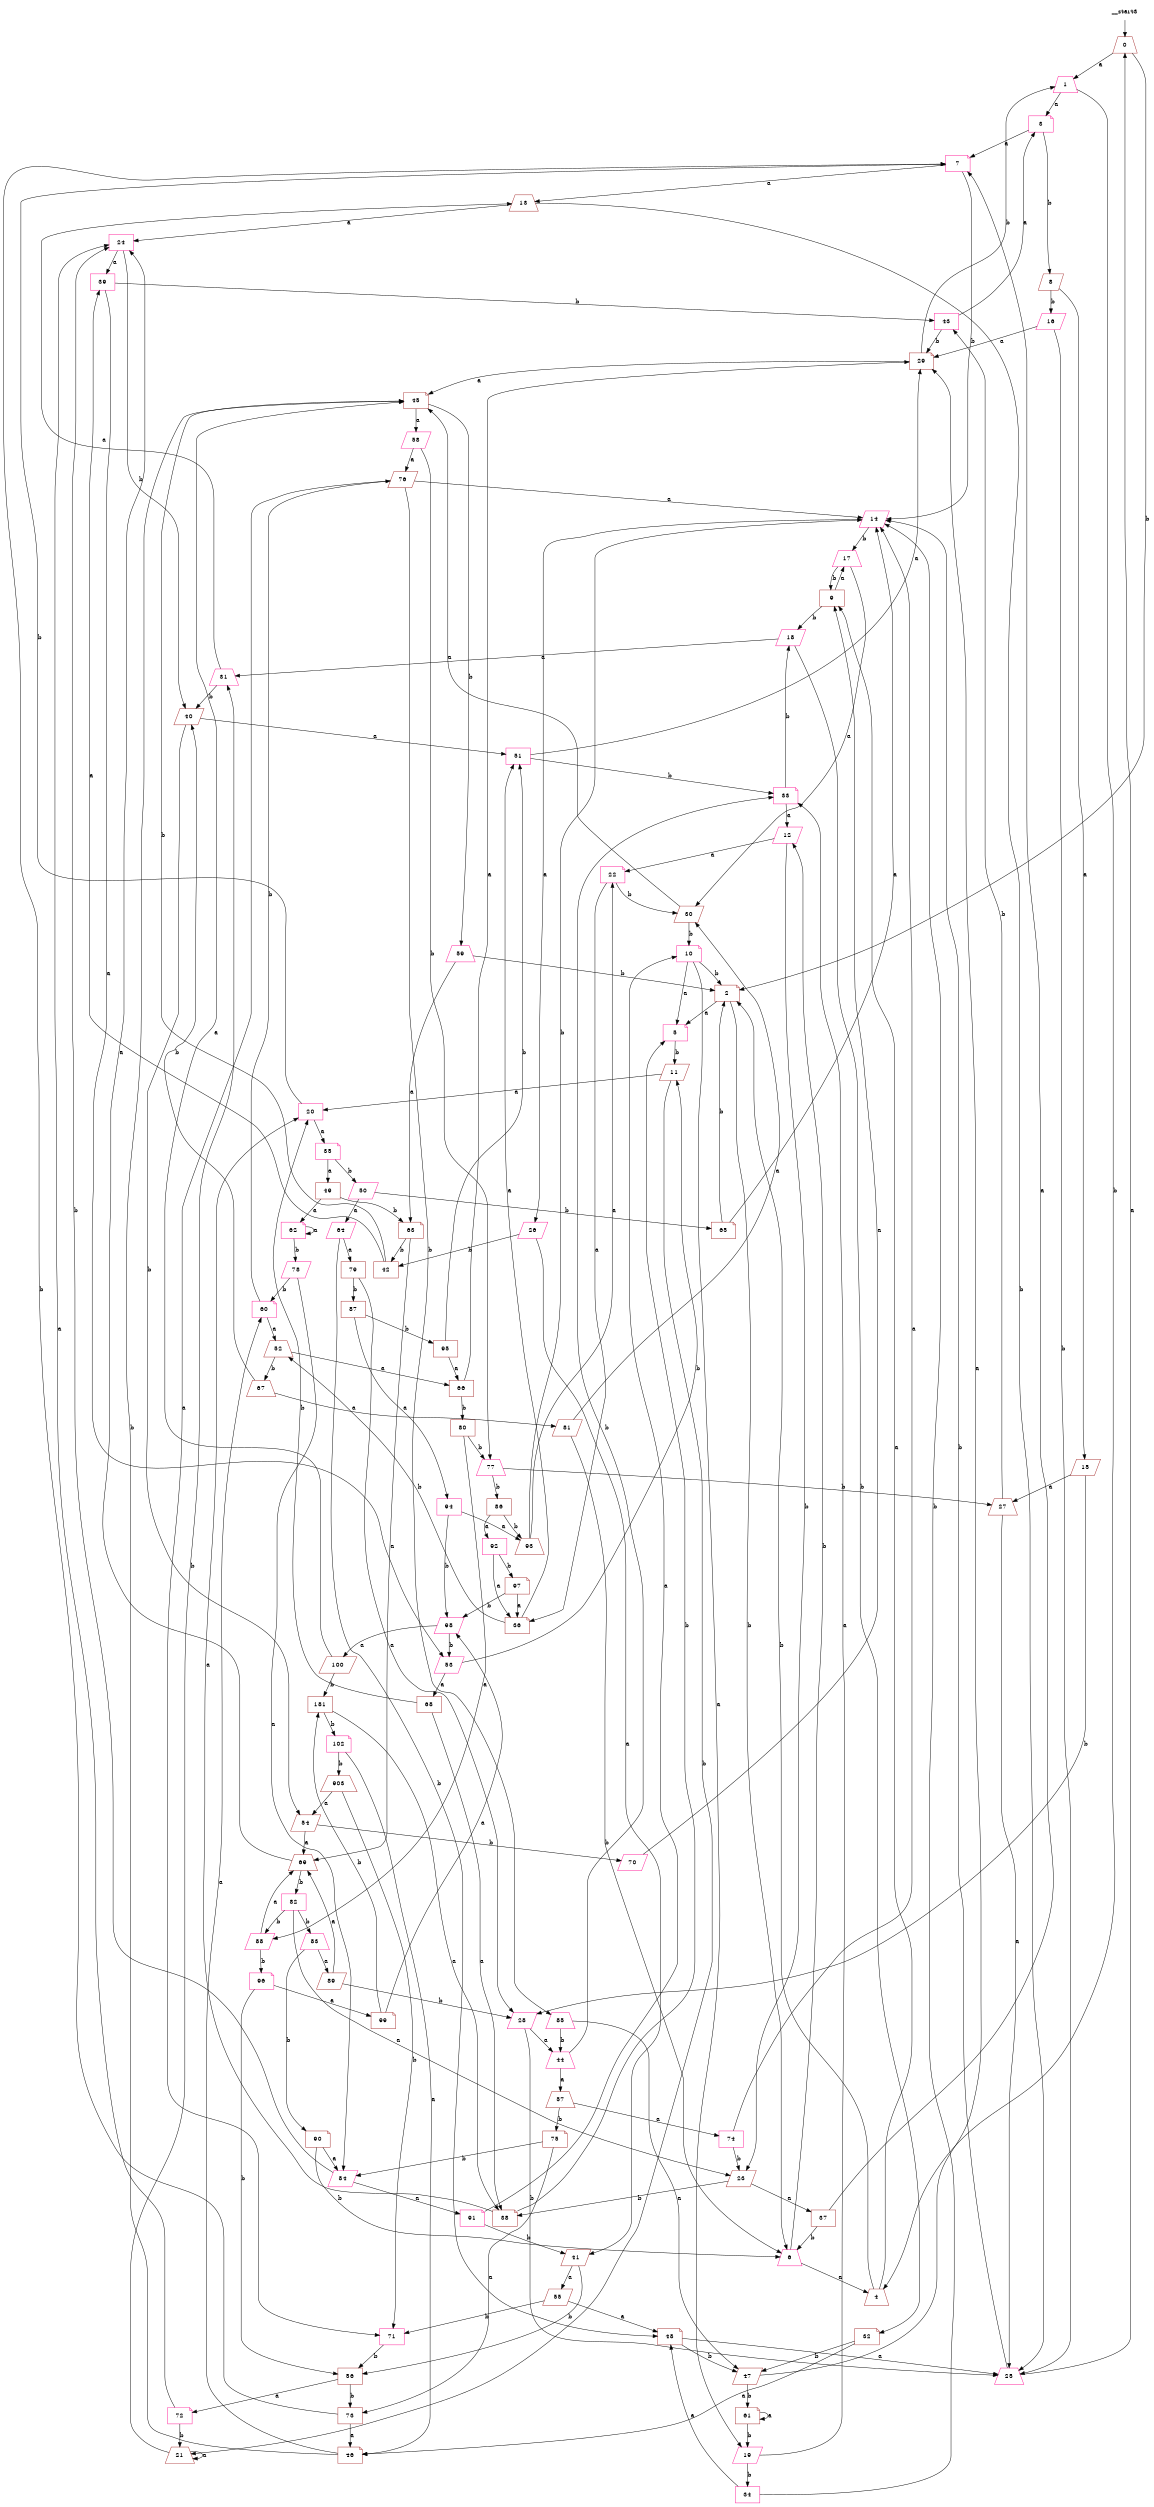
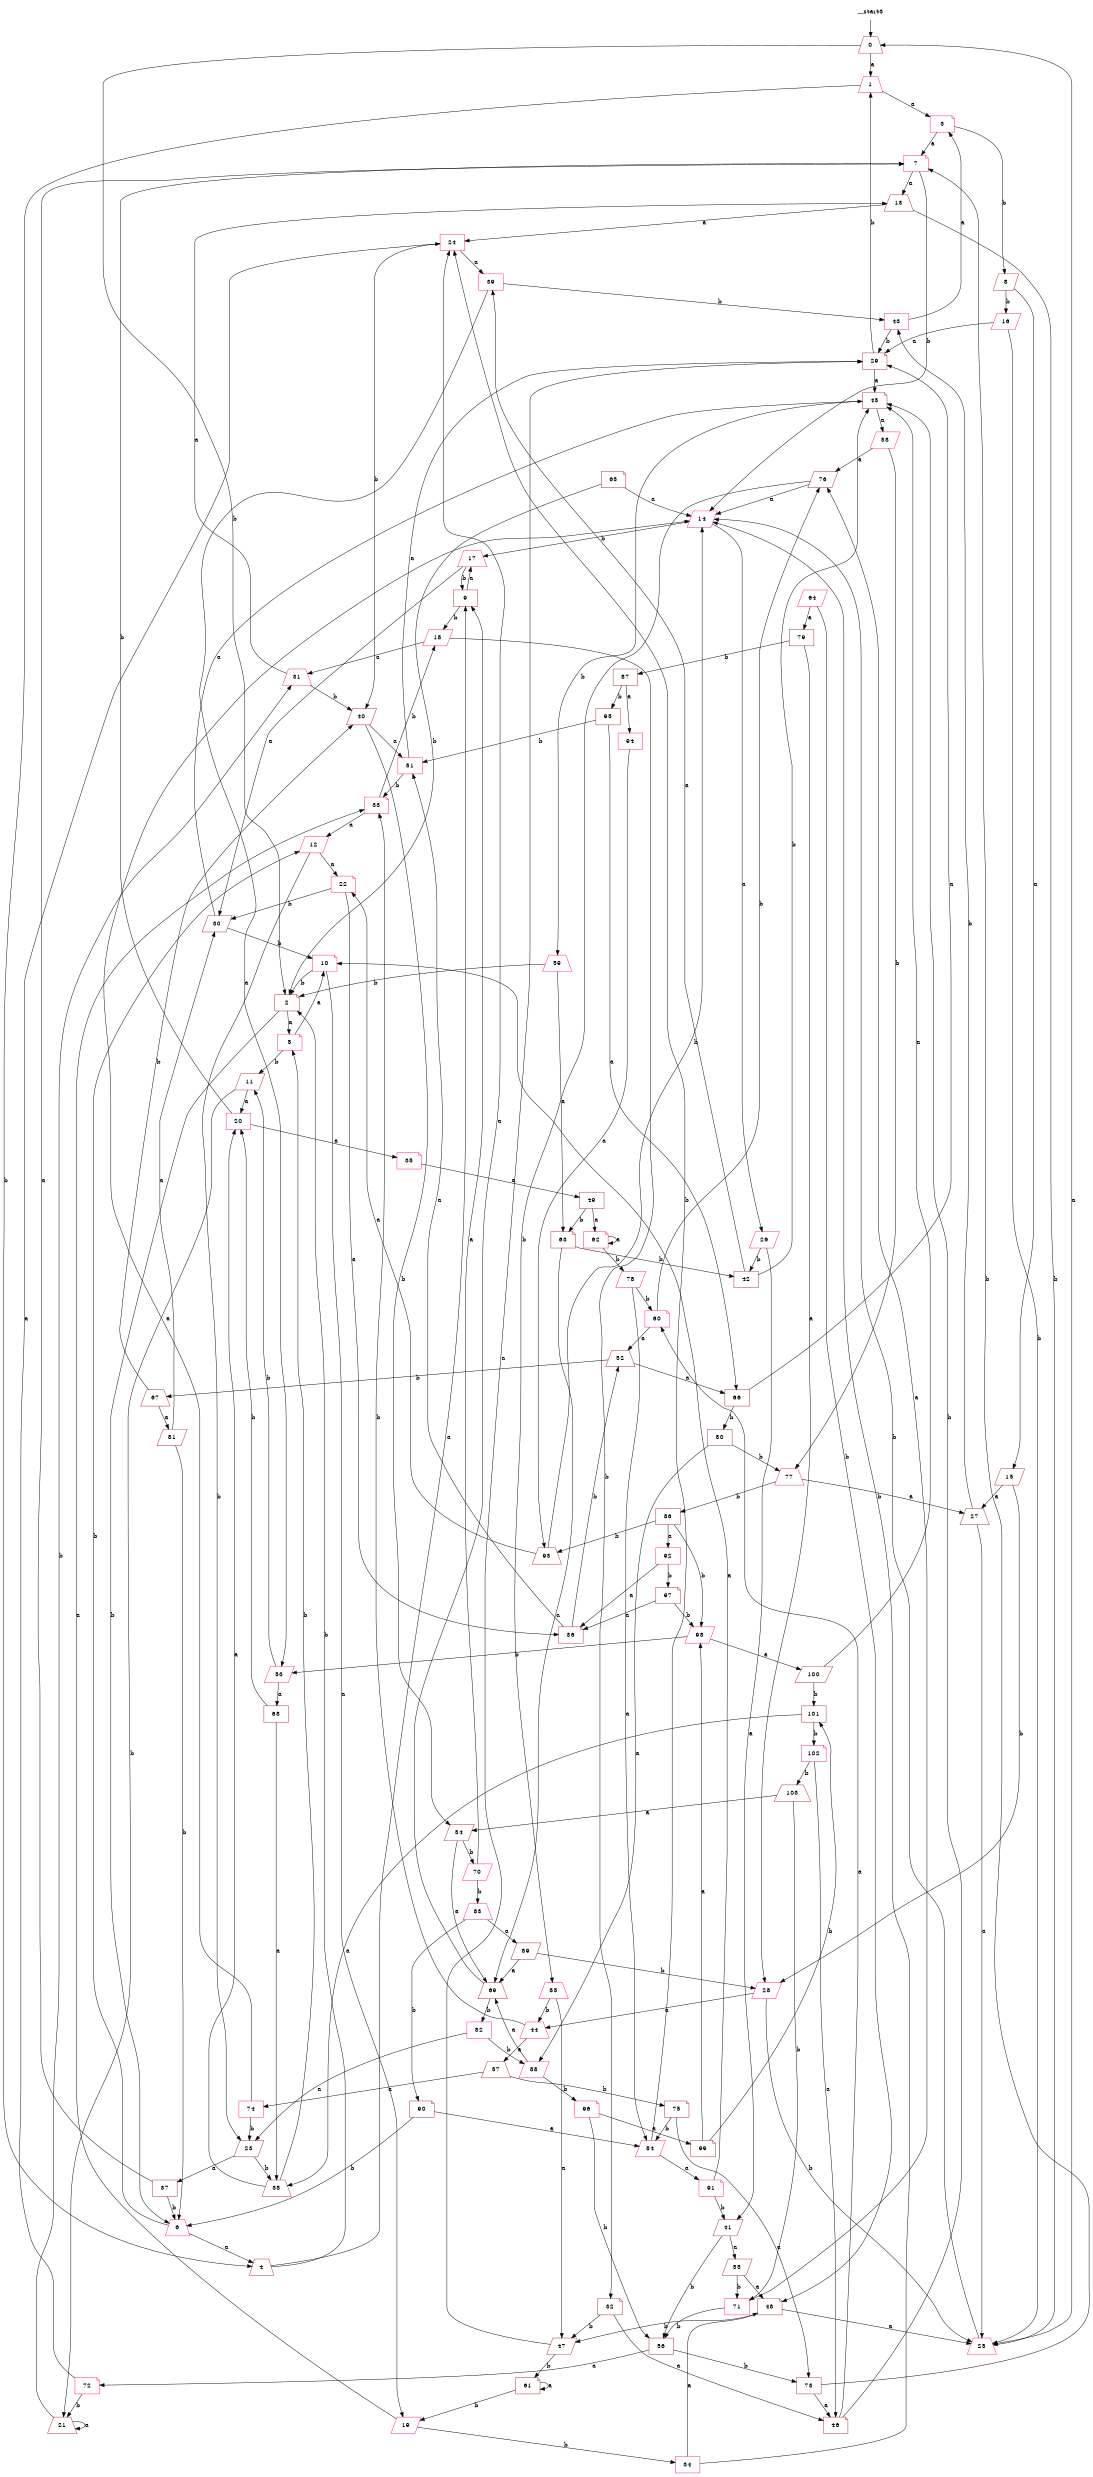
edge "10" -> "5": reversed
node "50": removed
edge "76" -> "71": reversed
edge "77" -> "27": label "b" -> "a"
edge "94" -> "98": now "86" -> "98"
node "181": label "181" -> "101"
node "903": label "903" -> "103"
edge "82" -> "83": now "70" -> "83"
node "38": shape note -> trapezium
